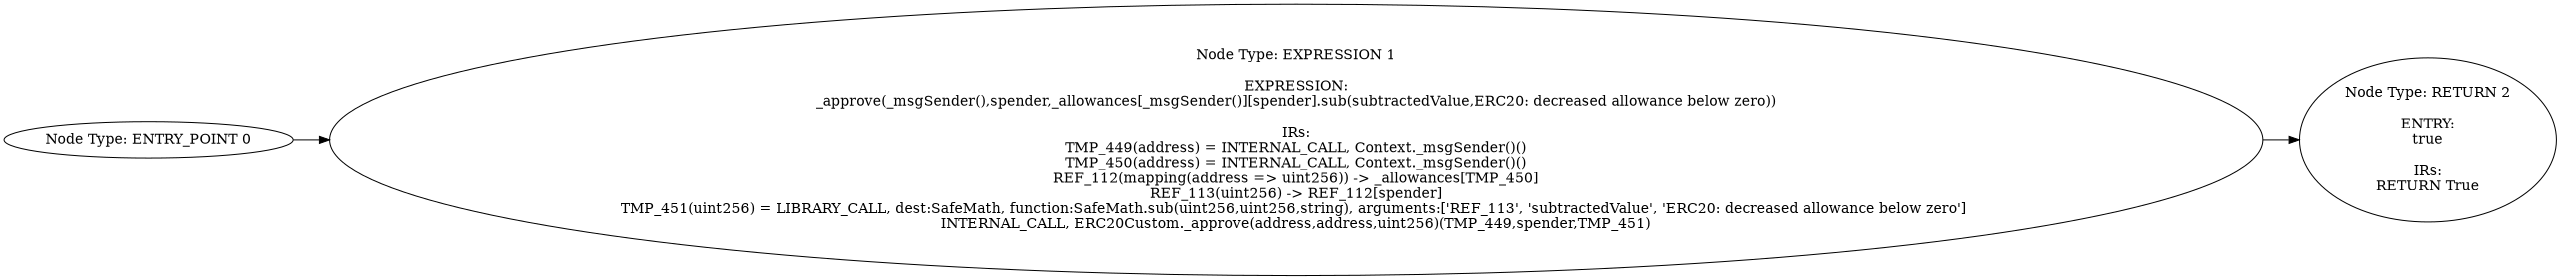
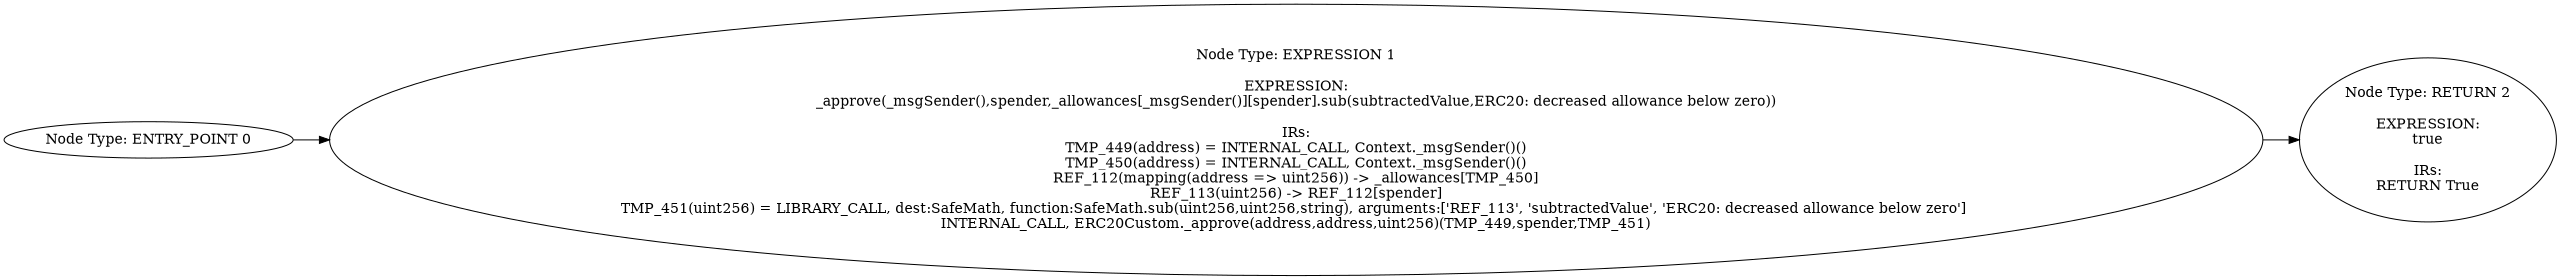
node "Node Type: RETURN 2 ENTRY: true IRs: RETURN True": label "Node Type: RETURN 2 ENTRY: true IRs: RETURN True" -> "Node Type: RETURN 2 EXPRESSION: true IRs: RETURN True"
